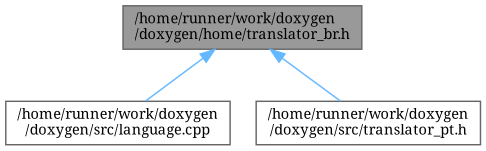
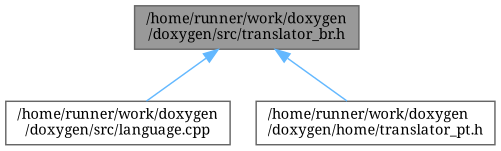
node "/home/runner/work/doxygen /doxygen/home/translator_br.h": label "/home/runner/work/doxygen /doxygen/home/translator_br.h" -> "/home/runner/work/doxygen /doxygen/src/translator_br.h"
node "/home/runner/work/doxygen /doxygen/src/translator_pt.h": label "/home/runner/work/doxygen /doxygen/src/translator_pt.h" -> "/home/runner/work/doxygen /doxygen/home/translator_pt.h"
